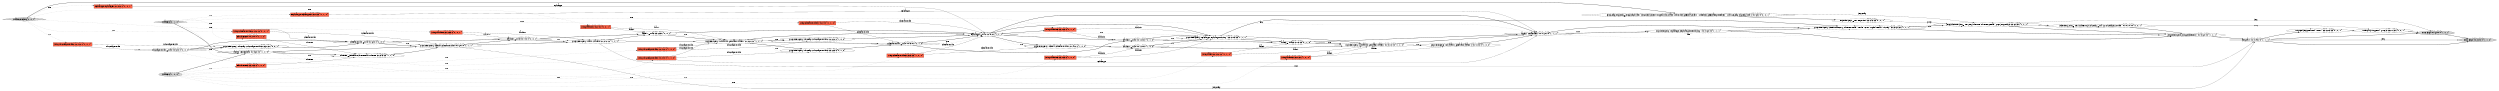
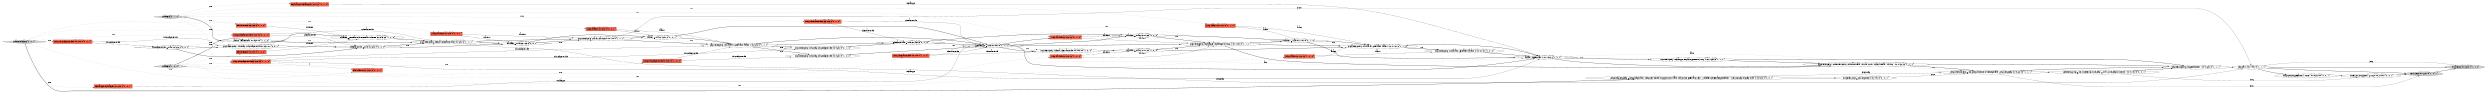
node "jetty.start()@@@19@@@['1', '1', '1']": shape diamond -> ellipse
node "File solrHome@@@2@@@['0', '0', '1']": added
node "createJetty['1', '0', '0']": shape ellipse -> diamond
edge "solrConfigOverride != null@@@5@@@['0', '0', '1']" -> "String dataDir@@@2@@@['0', '1', '0']": now "createJetty['0', '1', '0']" -> "String dataDir@@@2@@@['0', '1', '0']"
